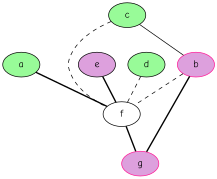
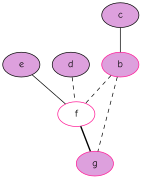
node "c": fillcolor palegreen -> plum
edge "c" -- "f": removed
node "a": removed
node "d": fillcolor palegreen -> plum
edge "e" -- "f": style bold -> solid
node "f": color black -> deeppink
edge "b" -- "g": style bold -> dashed
